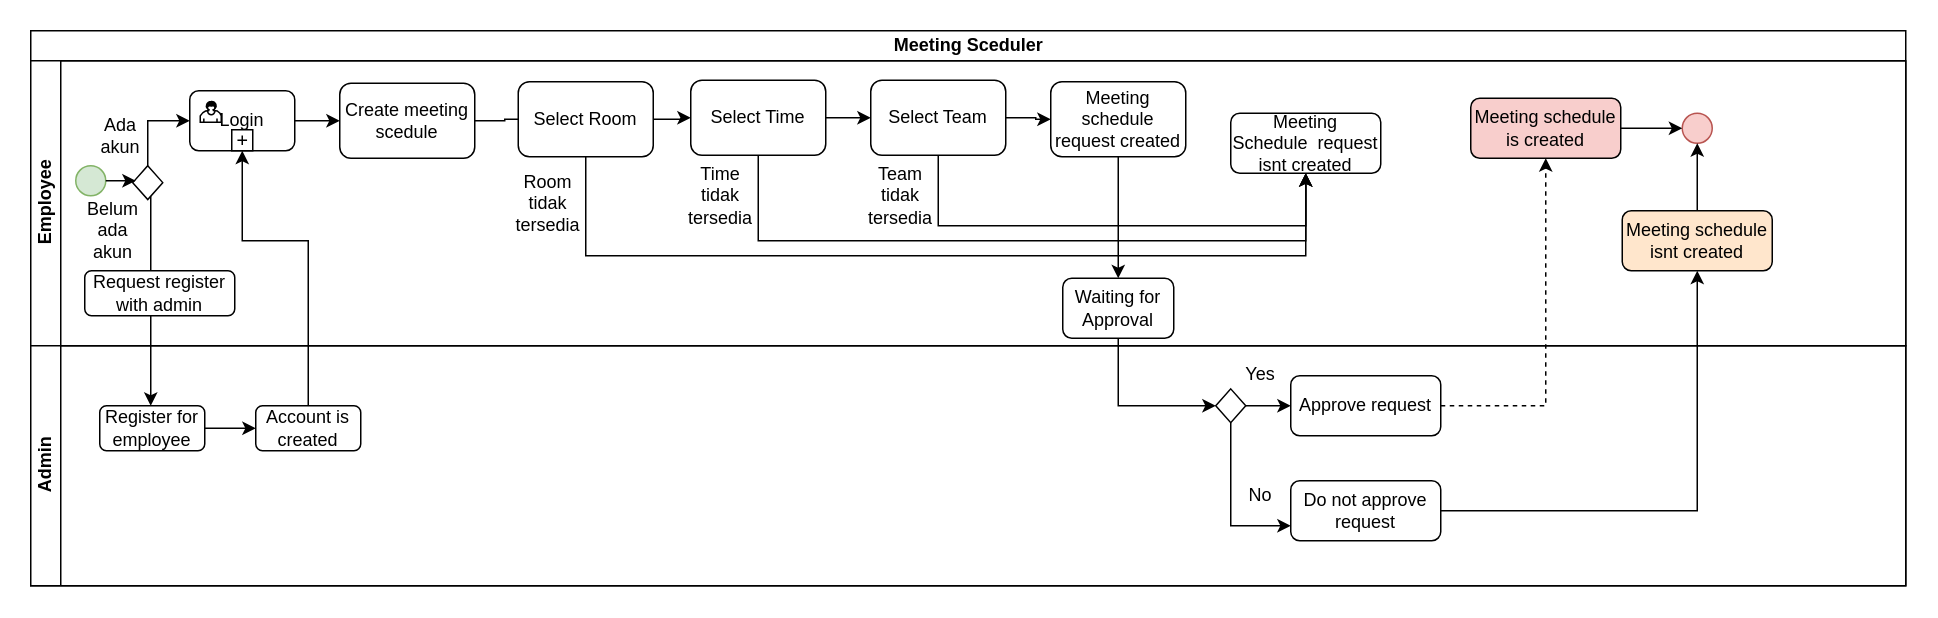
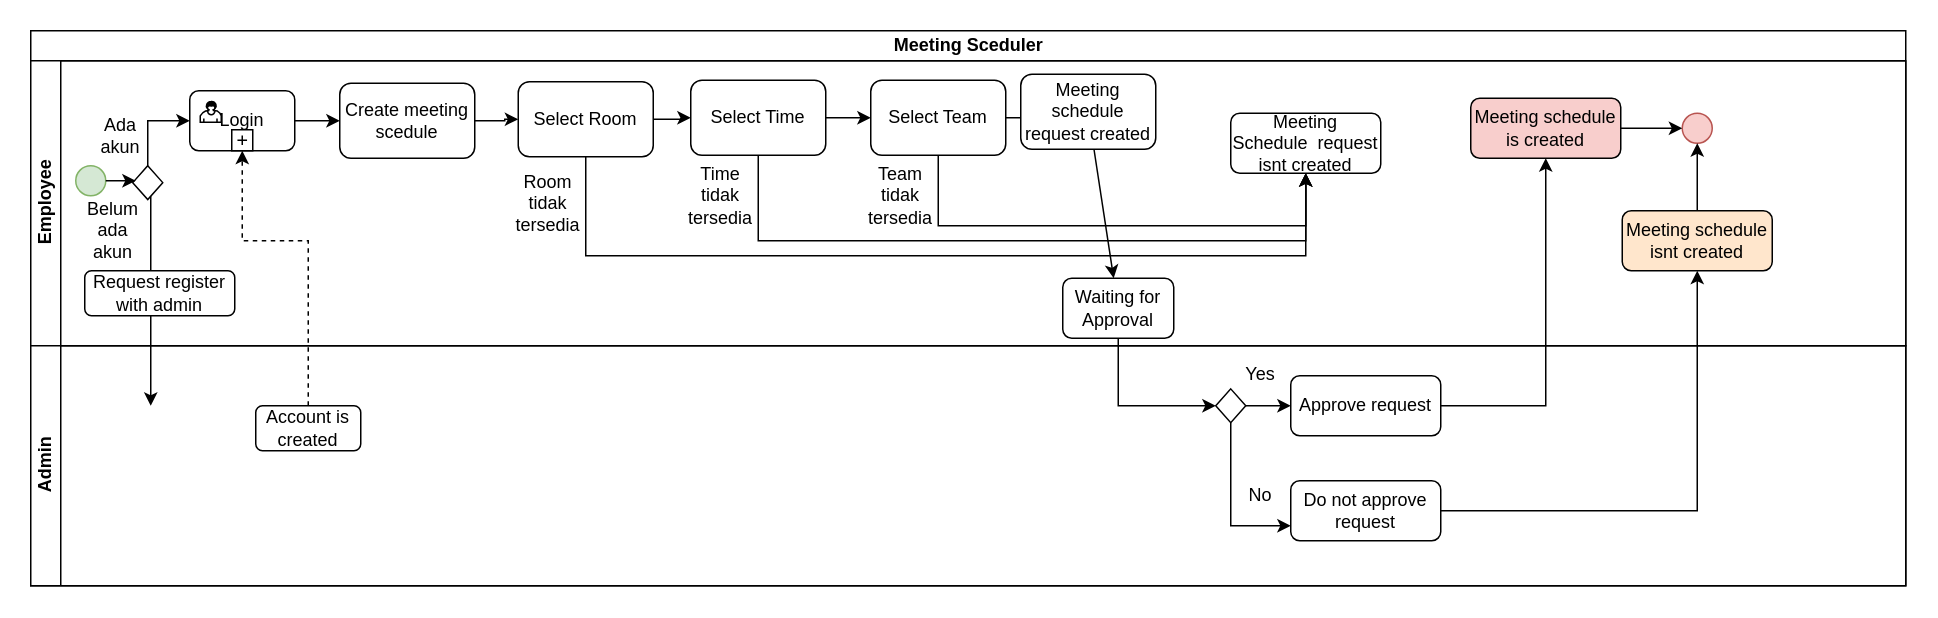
edge "Select Room" -- "Create meeting scedule": arrowhead none -> classic
node "Meeting schedule request created": moved (1118, 119) -> (1088, 112)
edge "Account is created" -> "Login": style solid -> dashed
edge "Approve request" -> "Meeting schedule is created": style dashed -> solid
node "Register for employee": removed
edge "Register for employee" -> "Account is created": removed
